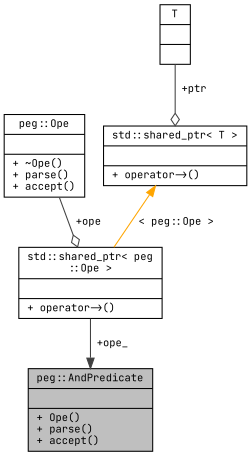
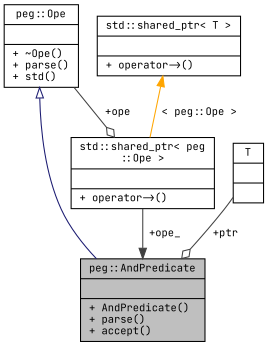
edge "T" -> "std::shared_ptr< T >": now "T" -> "peg::AndPredicate"
edge "peg::AndPredicate" -> "peg::Ope": added
node "peg::Ope": text "+ accept()" -> "+ std()"
node "peg::AndPredicate": text "+ Ope()" -> "+ AndPredicate()"
